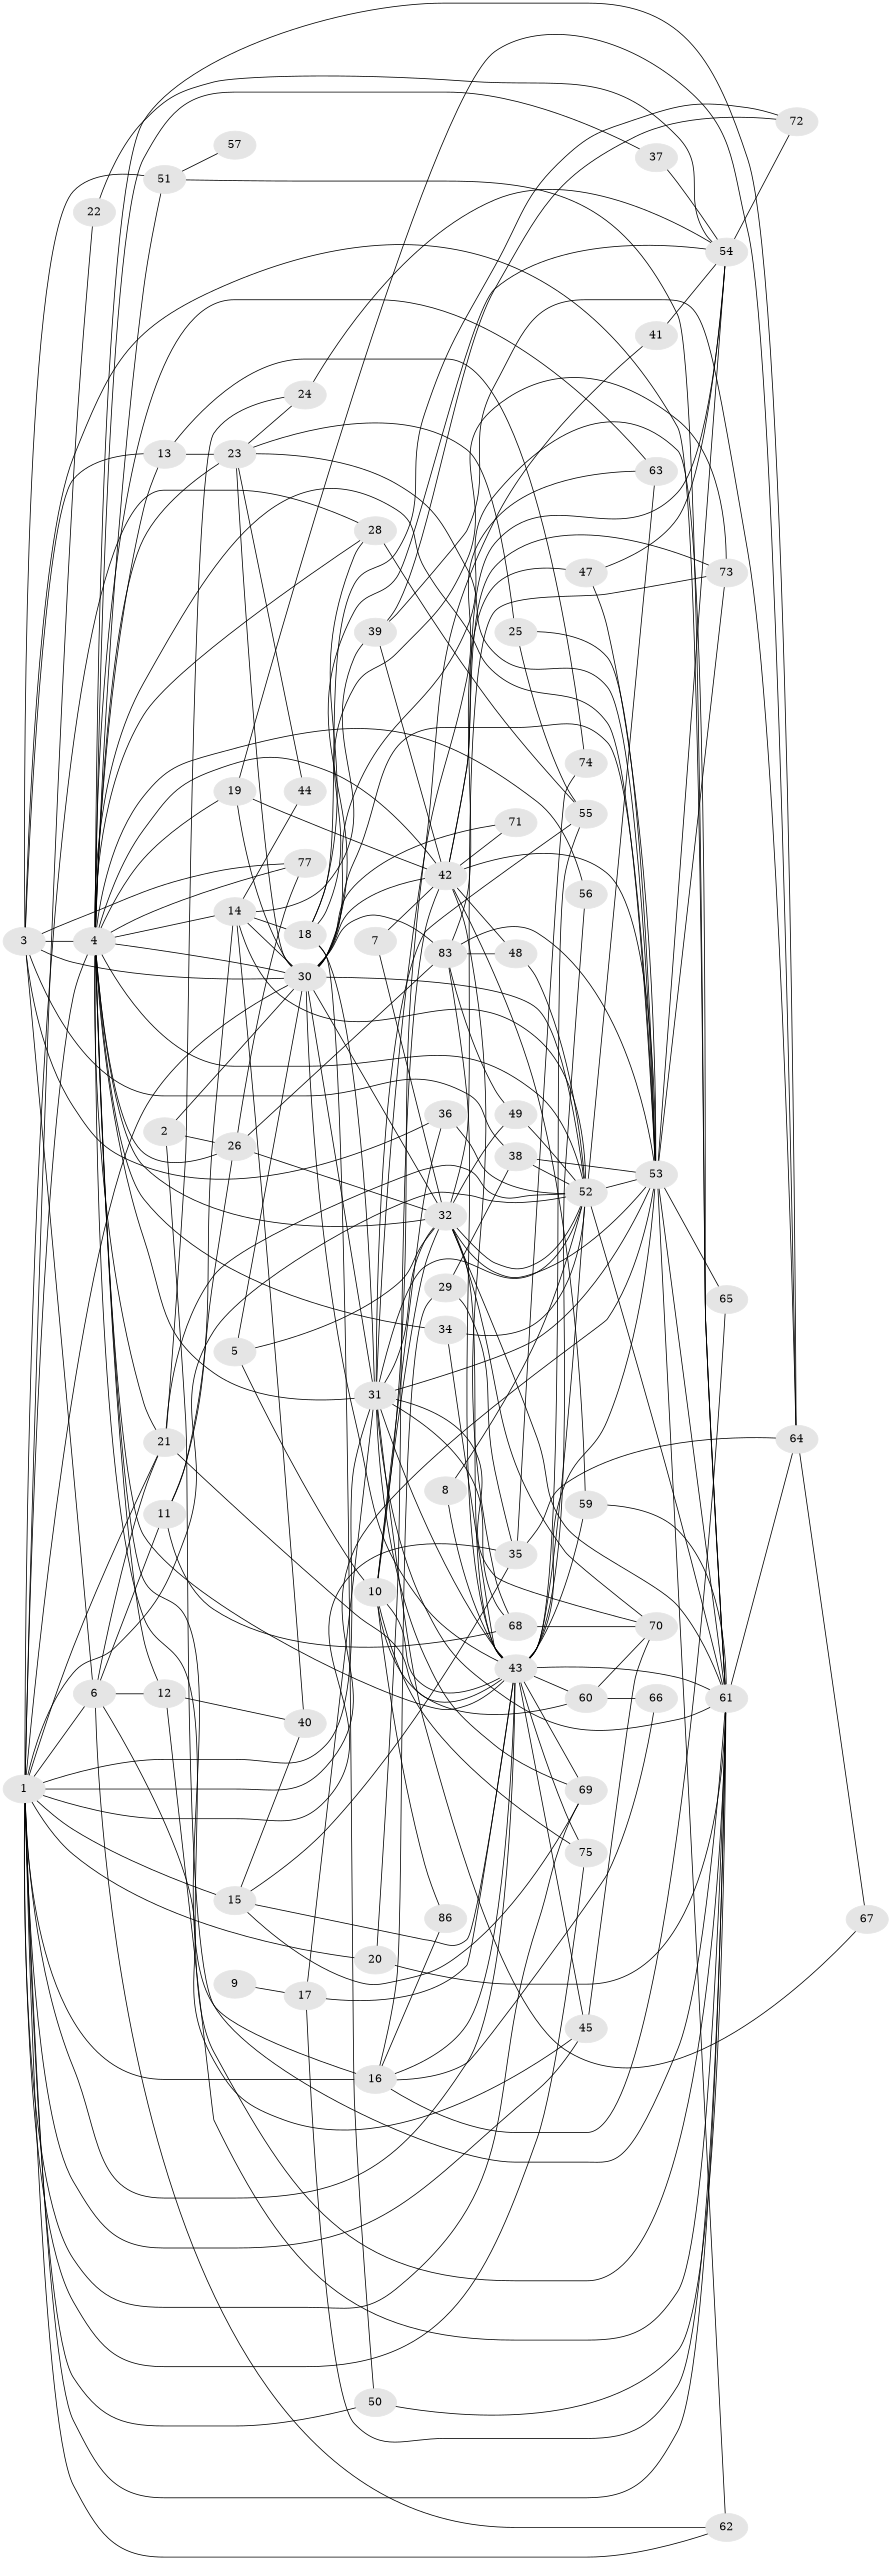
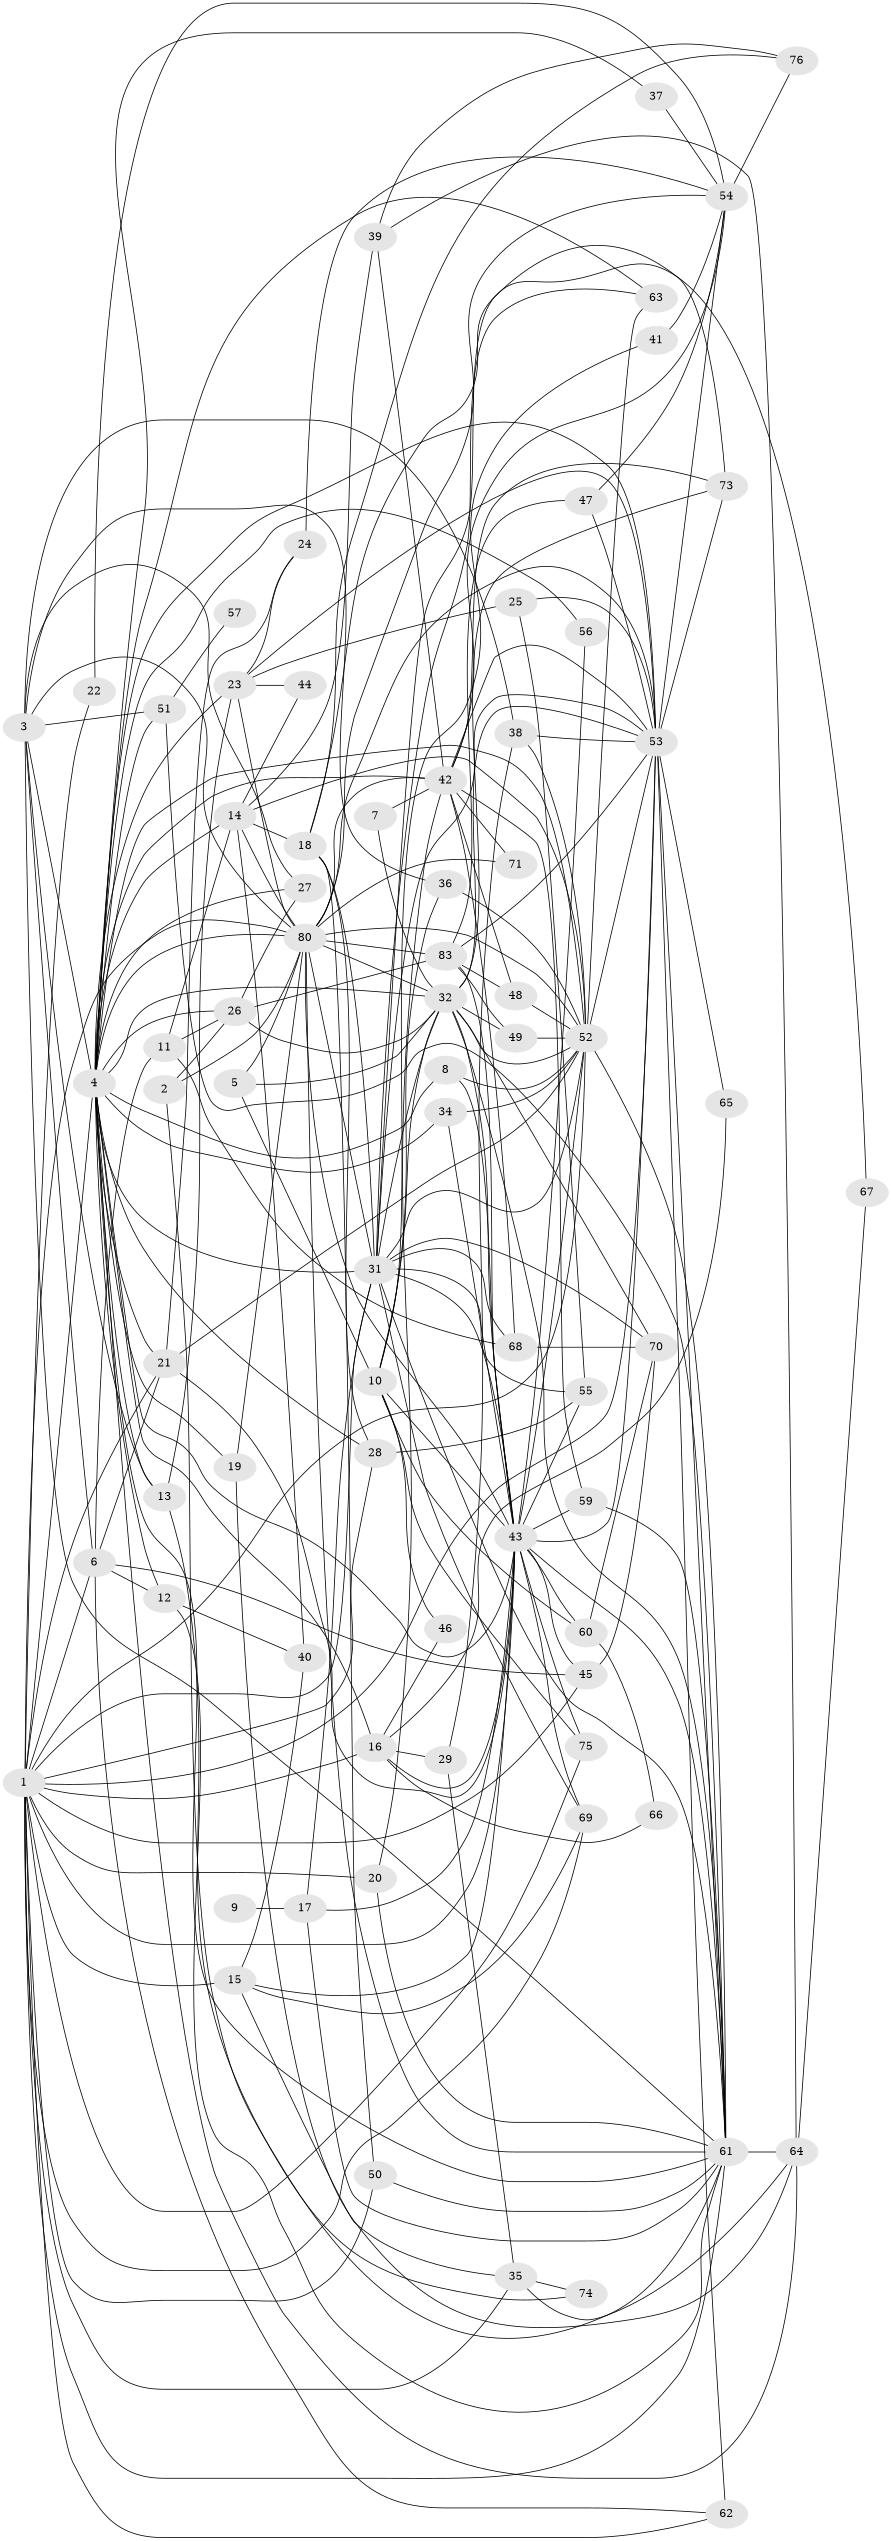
node "72": label "72" -> "76"
edge "19" -- "42": removed
node "77": label "77" -> "27"
node "30": label "30" -> "80"
edge "8" -- "4": added
node "86": label "86" -> "46"
